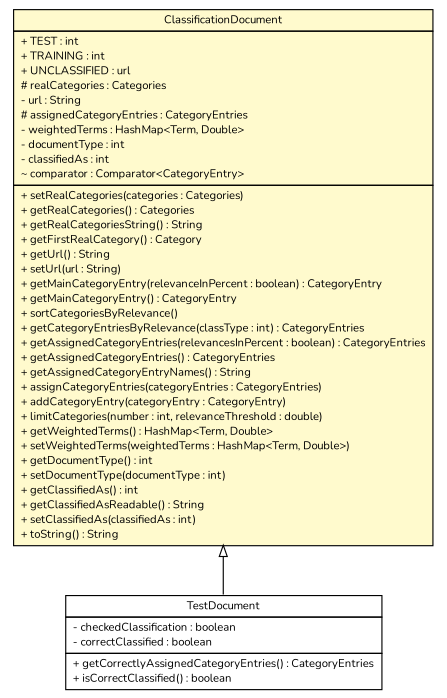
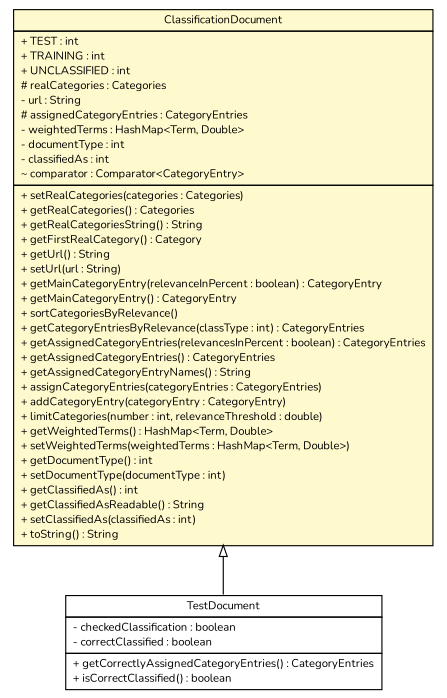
node "ClassificationDocument": text "+ UNCLASSIFIED : url" -> "+ UNCLASSIFIED : int"
